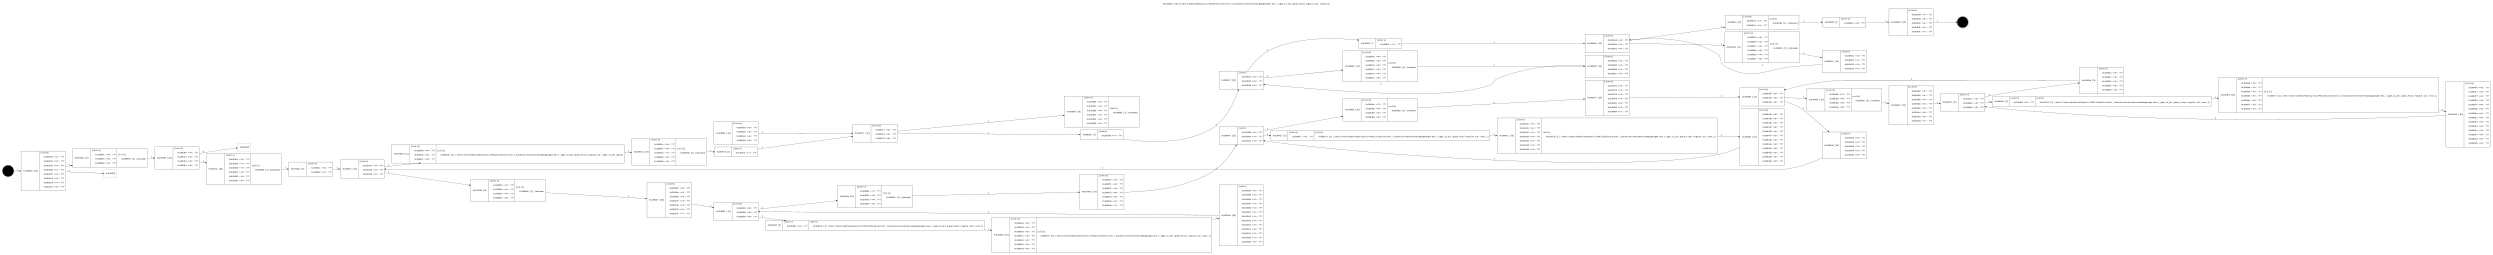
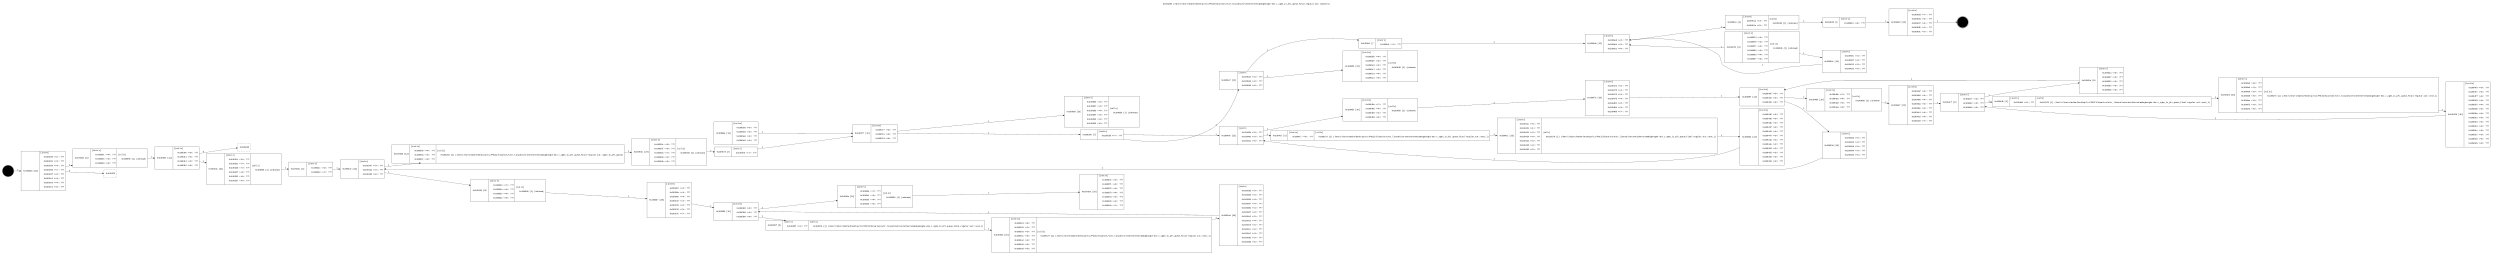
edge "0x1095e8 [12]" -> "0x1095f4 [24]": reversed
node "0x1095d3 [14]": removed
edge "0x1093ee [29]" -> "0x10940b [12]": now "0x1095a8 [7]" -> "0x10940b [12]"
